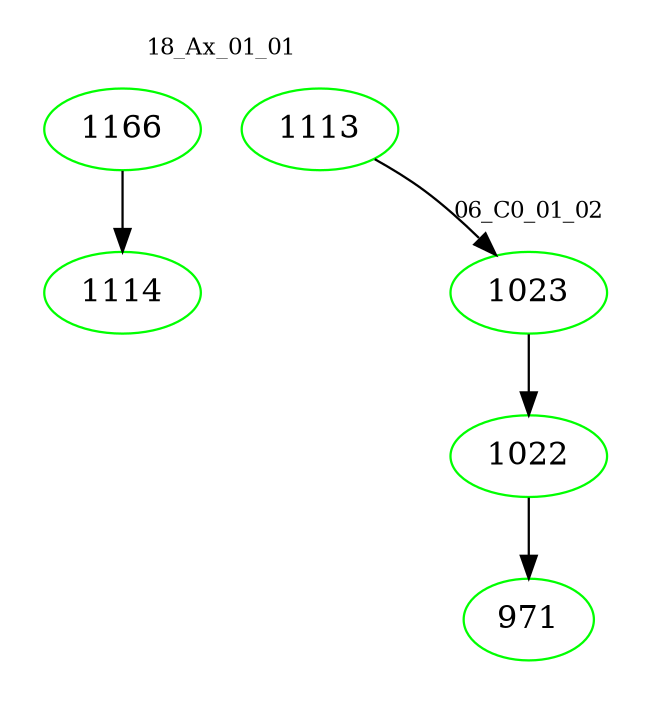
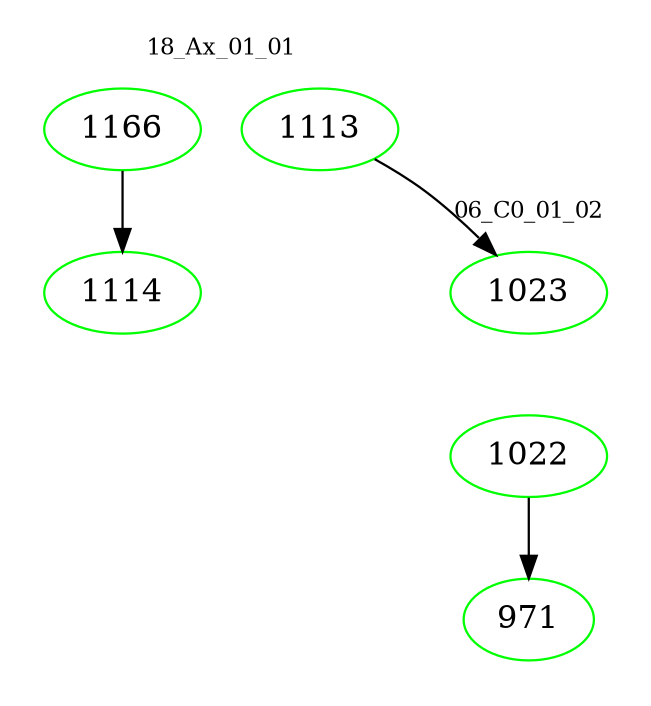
edge "1023" -> "1022": removed
